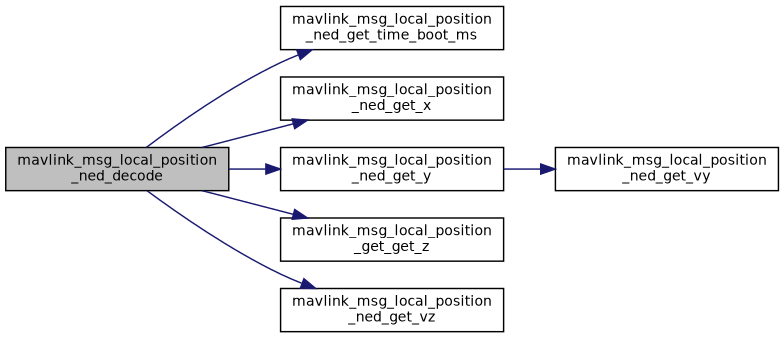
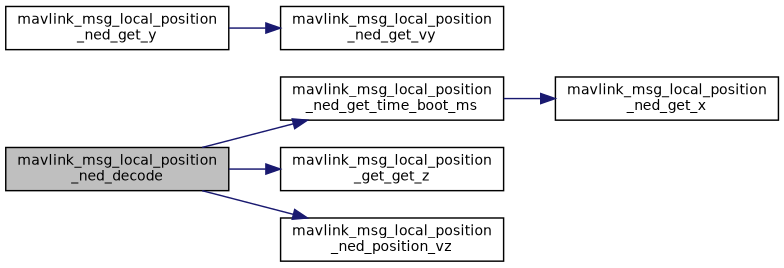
edge "mavlink_msg_local_position _ned_decode" -> "mavlink_msg_local_position _ned_get_x": now "mavlink_msg_local_position _ned_get_time_boot_ms" -> "mavlink_msg_local_position _ned_get_x"
edge "mavlink_msg_local_position _ned_decode" -> "mavlink_msg_local_position _ned_get_y": removed
node "mavlink_msg_local_position _ned_get_vz": label "mavlink_msg_local_position _ned_get_vz" -> "mavlink_msg_local_position _ned_position_vz"
